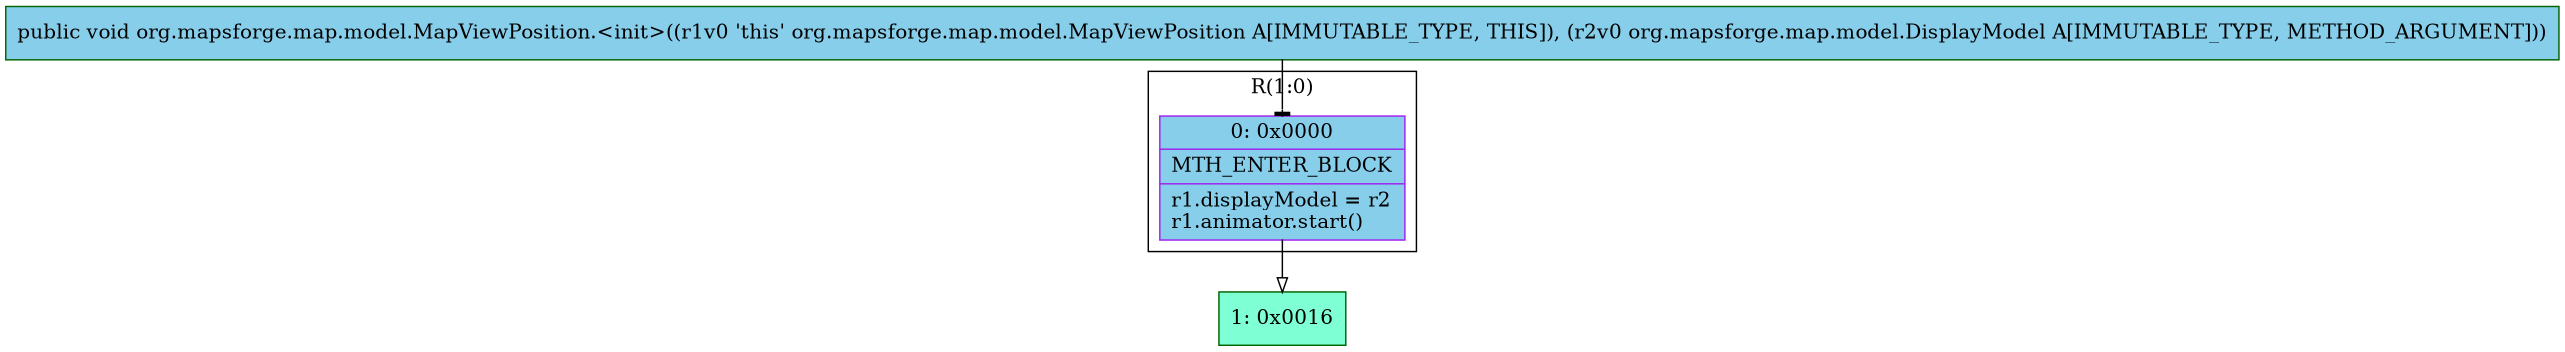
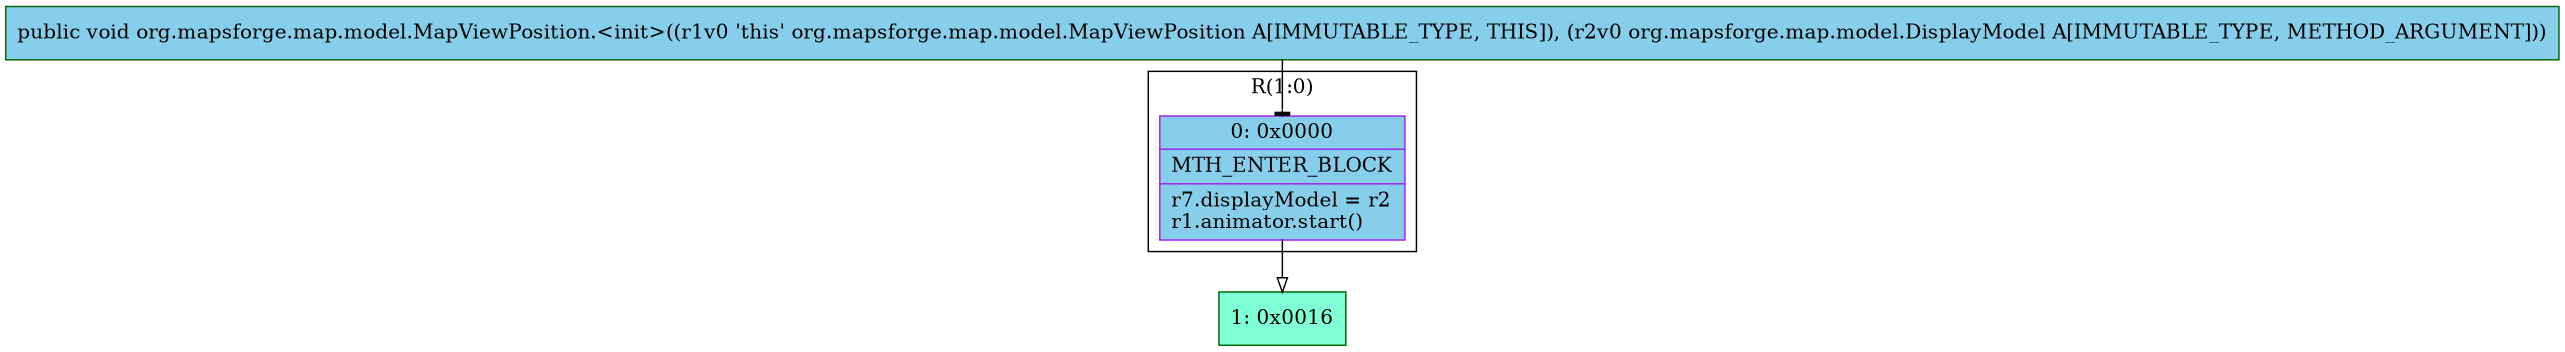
node "0: 0x0000": text "r1.displayModel = r2" -> "r7.displayModel = r2"
